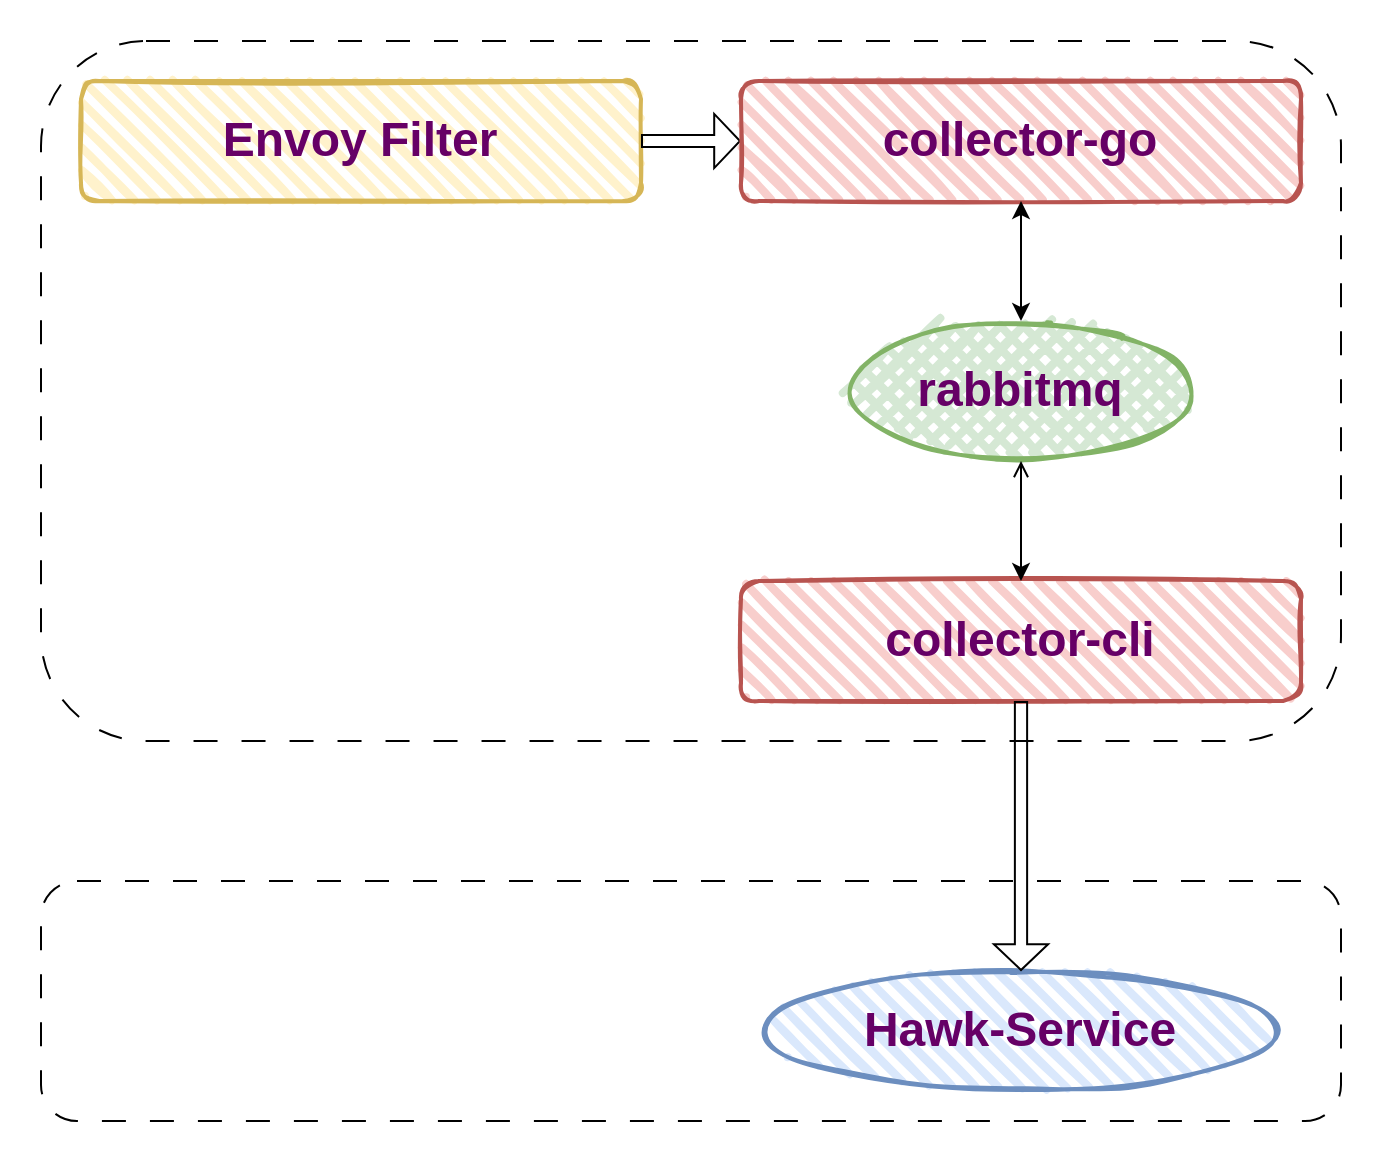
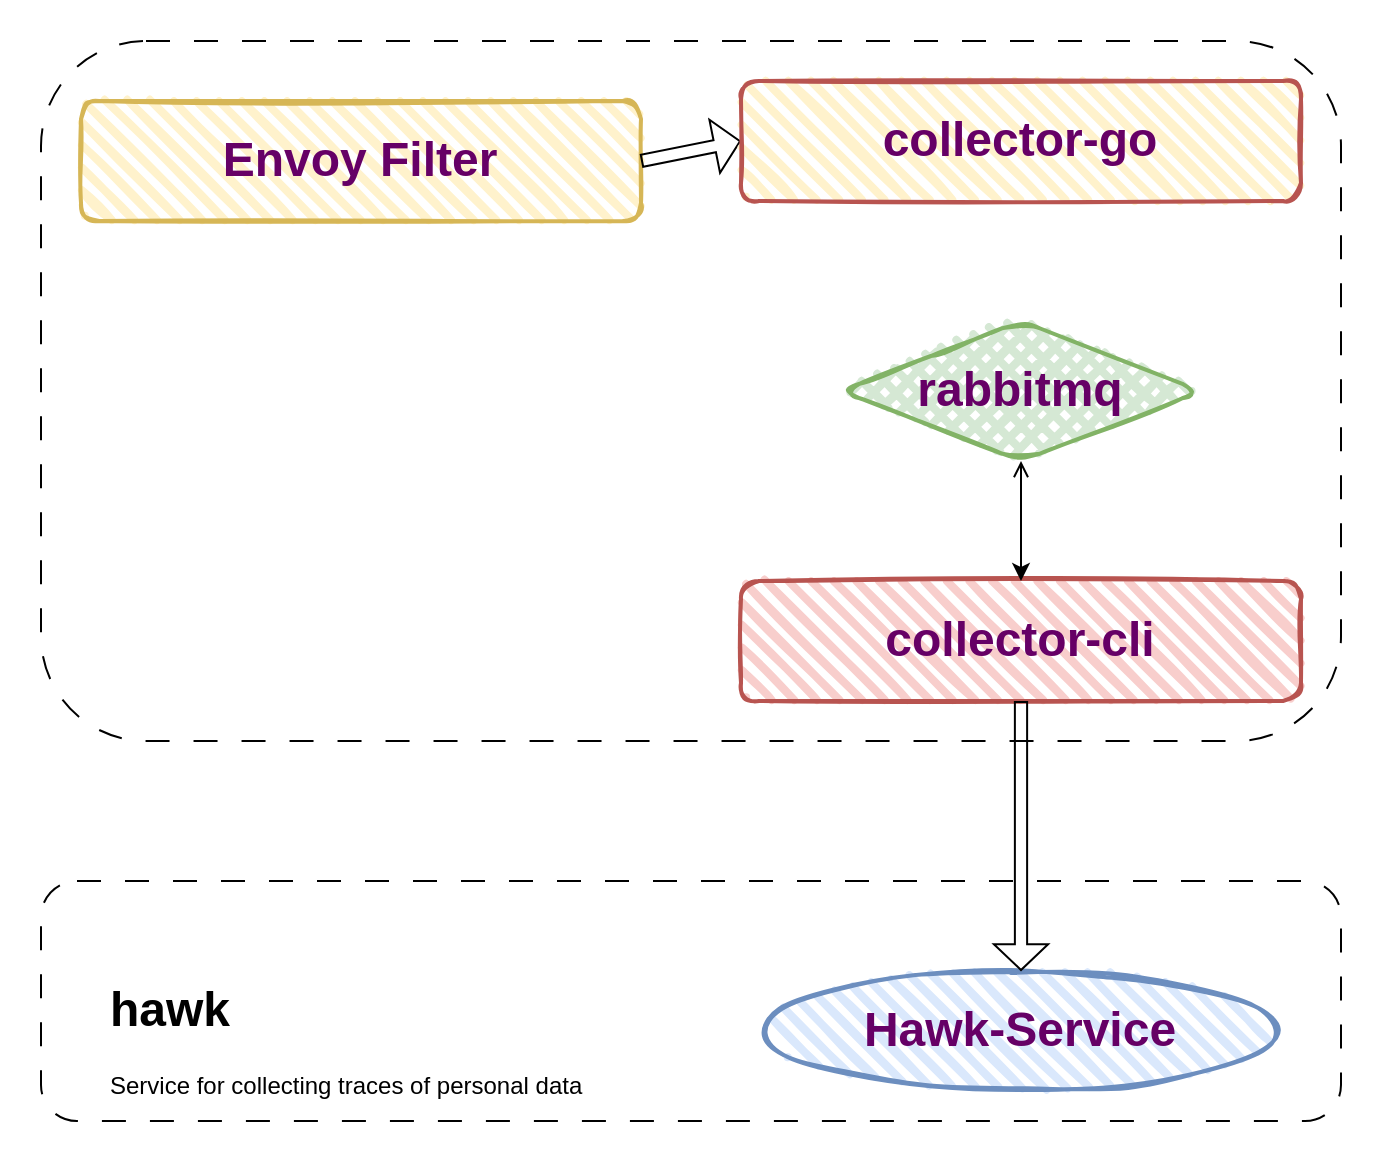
node "Envoy Filter": moved (361, 141) -> (361, 161)
node "collector-go": fillcolor #f8cecc -> #fff2cc
edge "collector-go" -- "rabbitmq": removed
node "rabbitmq": shape ellipse -> diamond
node "hawkService for collecting traces of personal data": added
